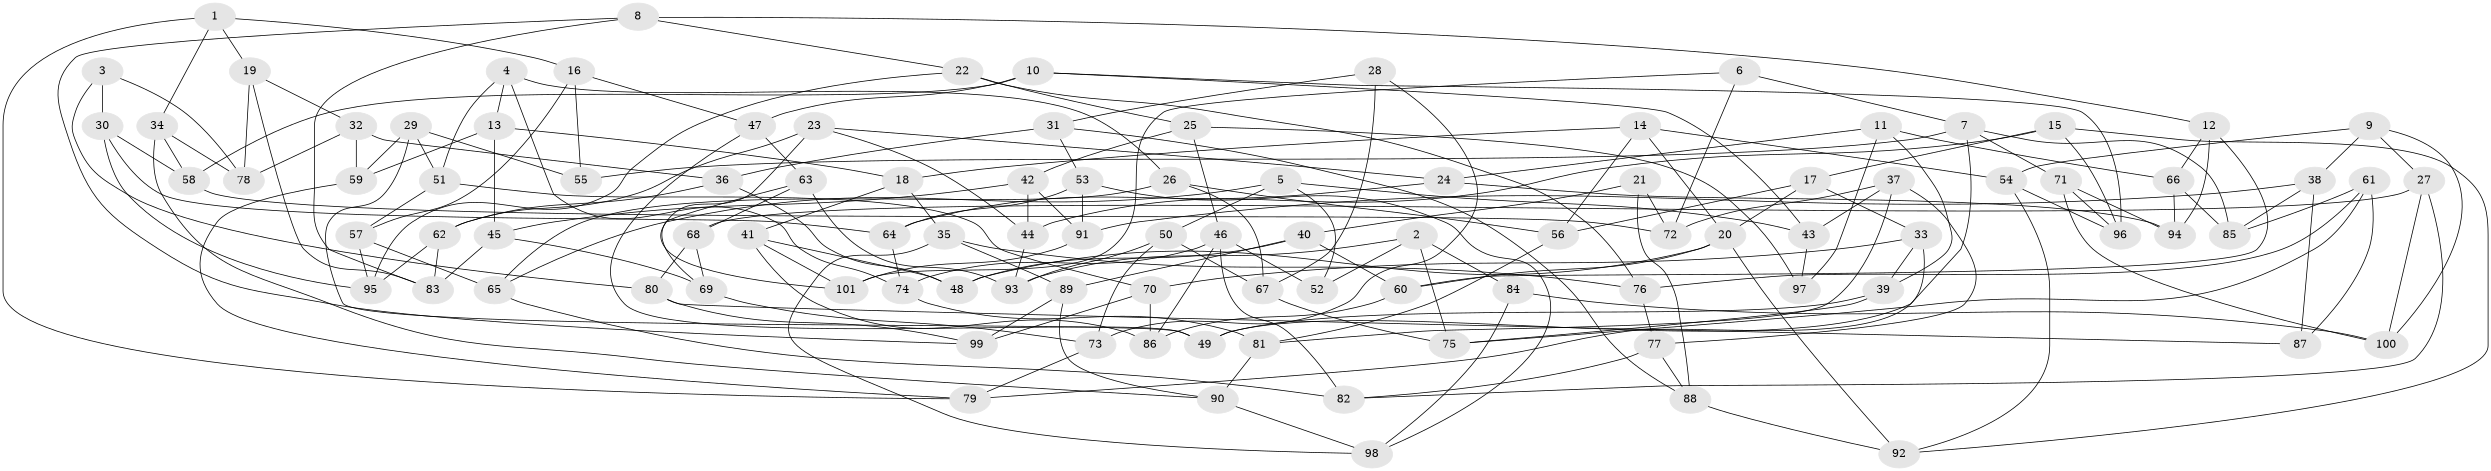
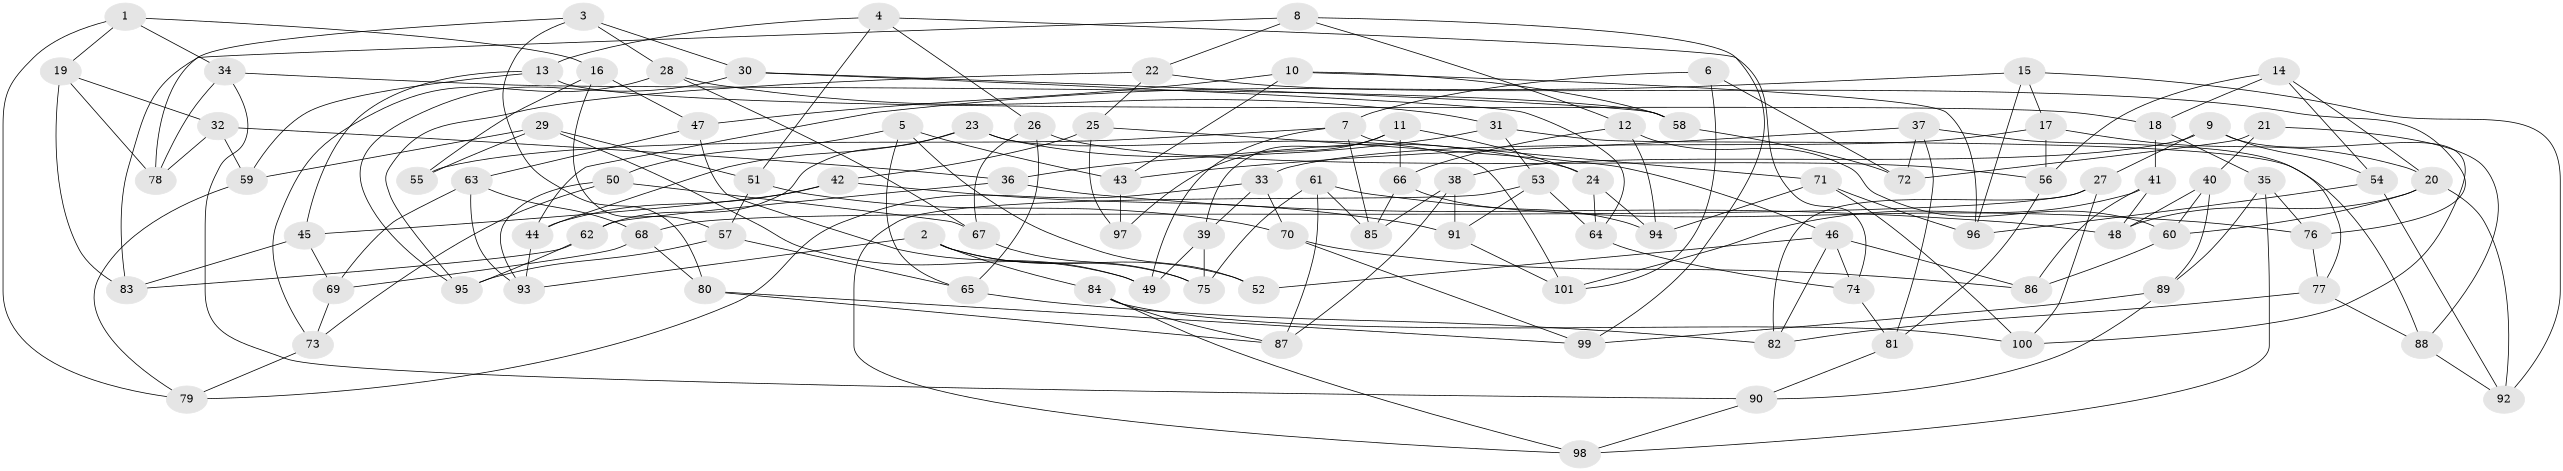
edge "3" -- "28": added
edge "84" -- "87": added
